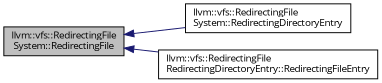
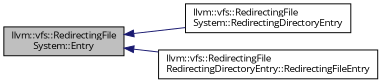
node "llvm::vfs::RedirectingFile System::RedirectingFile": label "llvm::vfs::RedirectingFile System::RedirectingFile" -> "llvm::vfs::RedirectingFile System::Entry"
